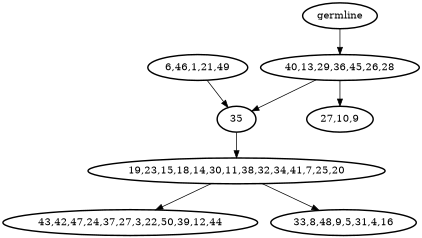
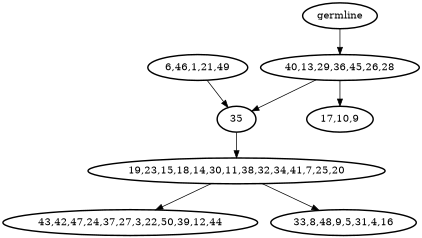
node "27,10,9": label "27,10,9" -> "17,10,9"
